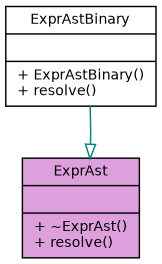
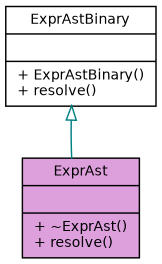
edge "ExprAstBinary" -> "ExprAst": reversed
